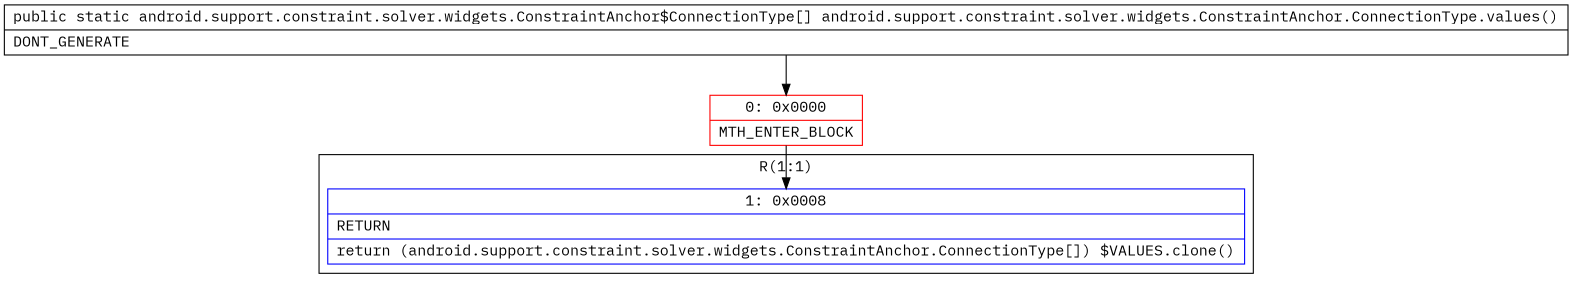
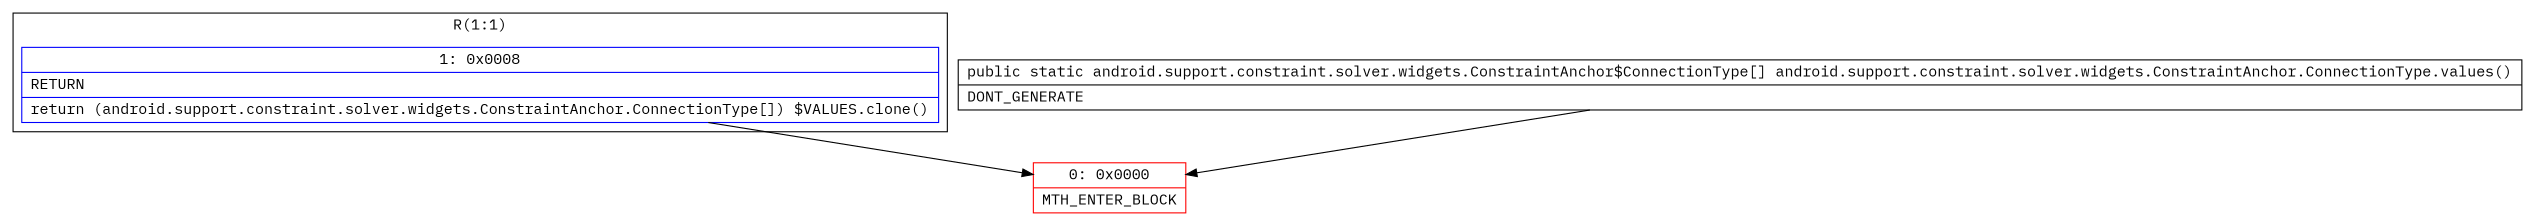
edge "0: 0x0000" -> "1: 0x0008": reversed
